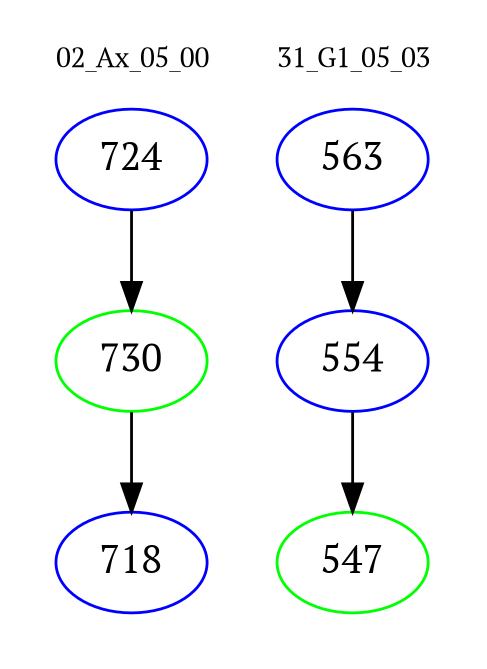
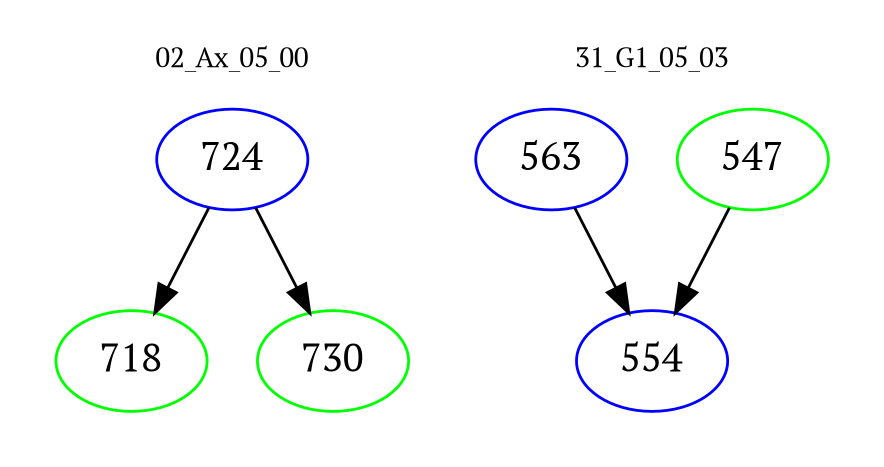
edge "730" -> "718": now "724" -> "718"
edge "554" -> "547": reversed
node "718": color blue -> green
